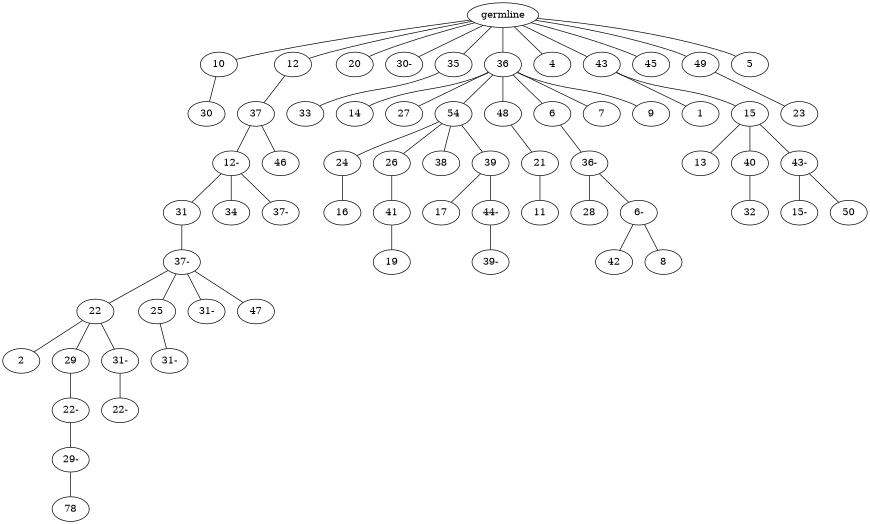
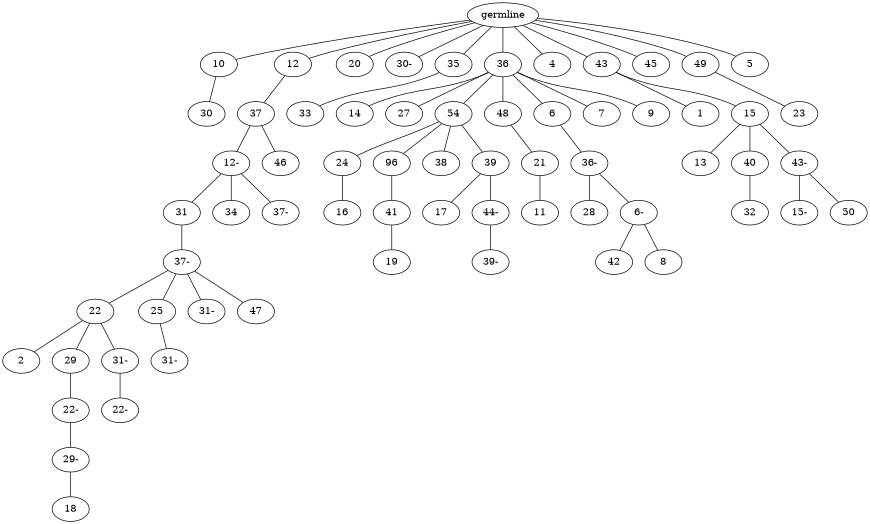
node "26": label "26" -> "96"
node "78": label "78" -> "18"
